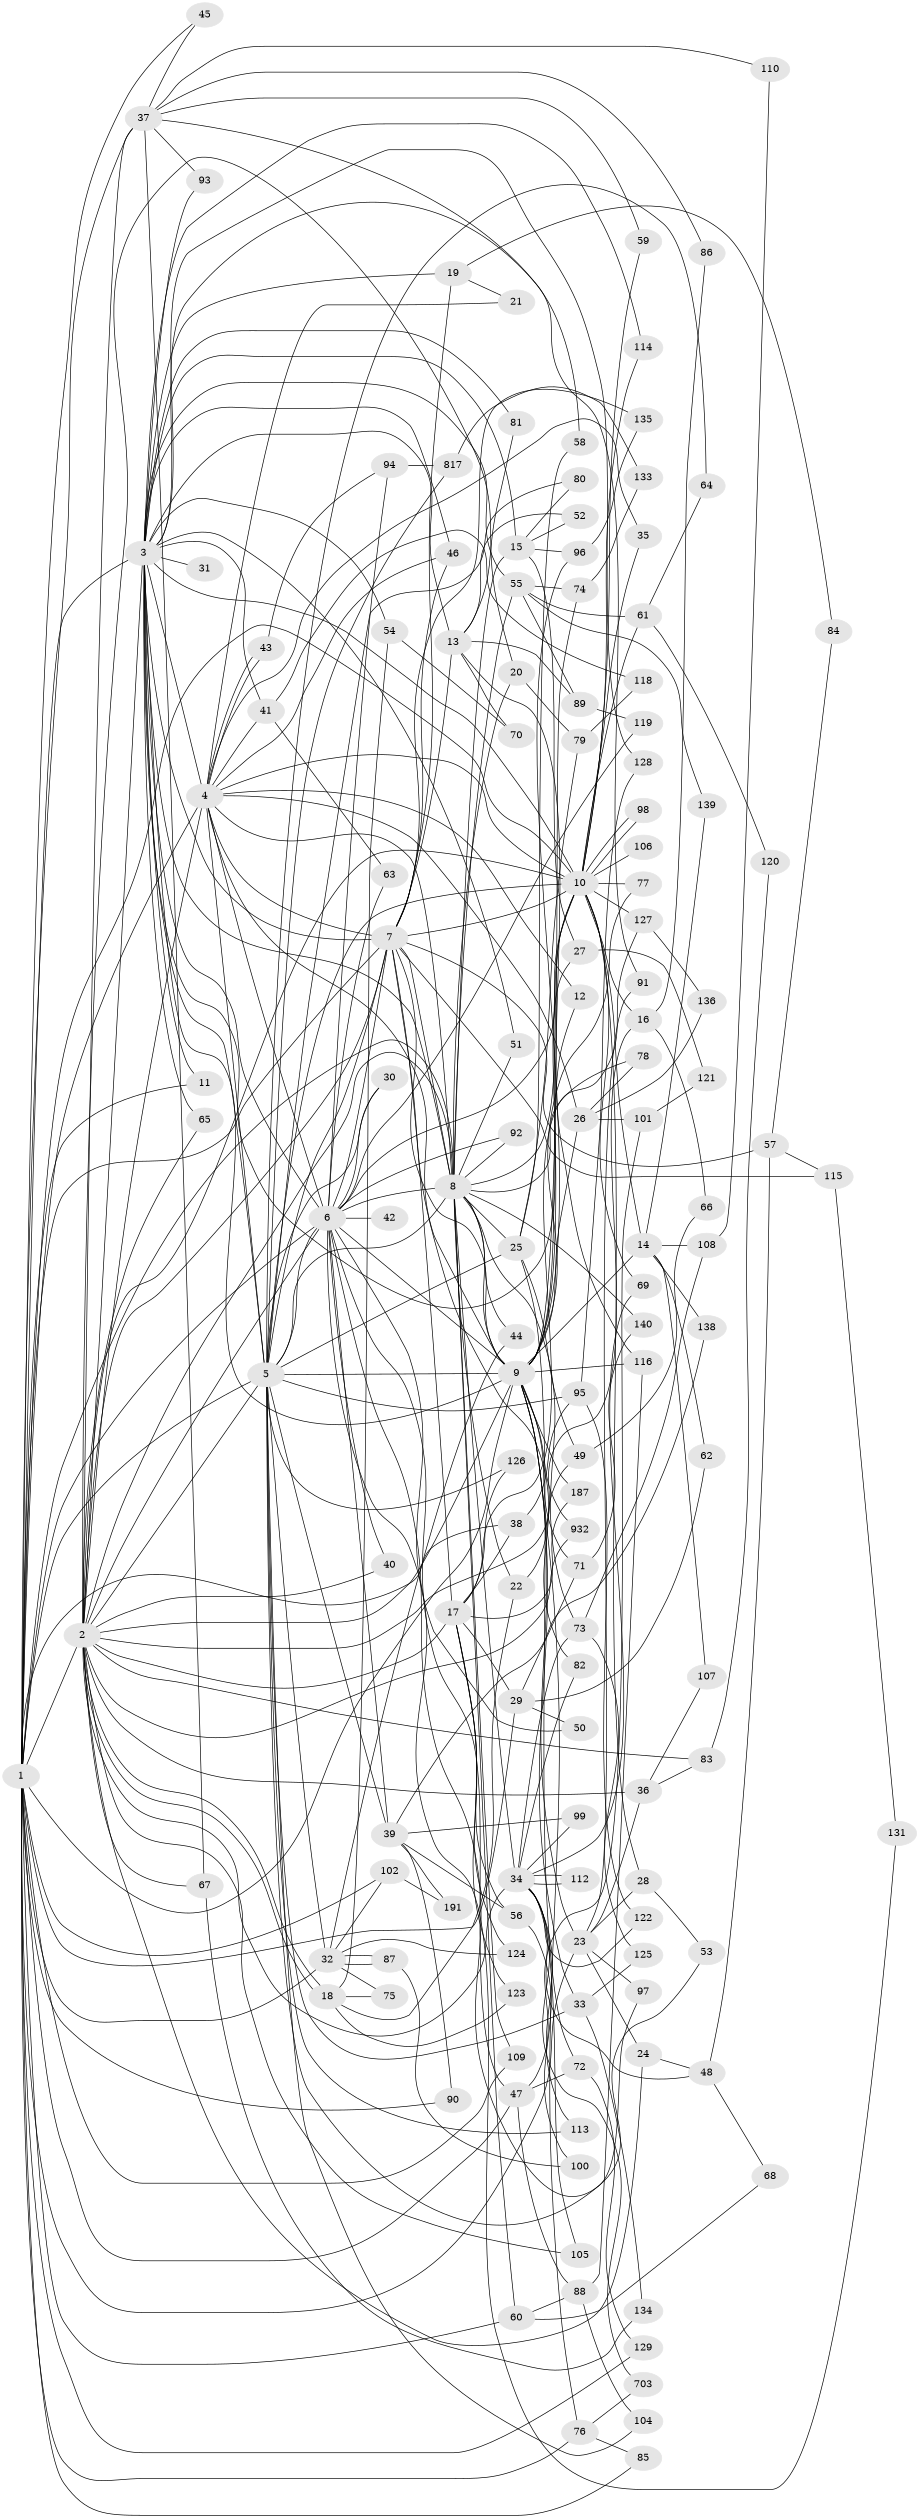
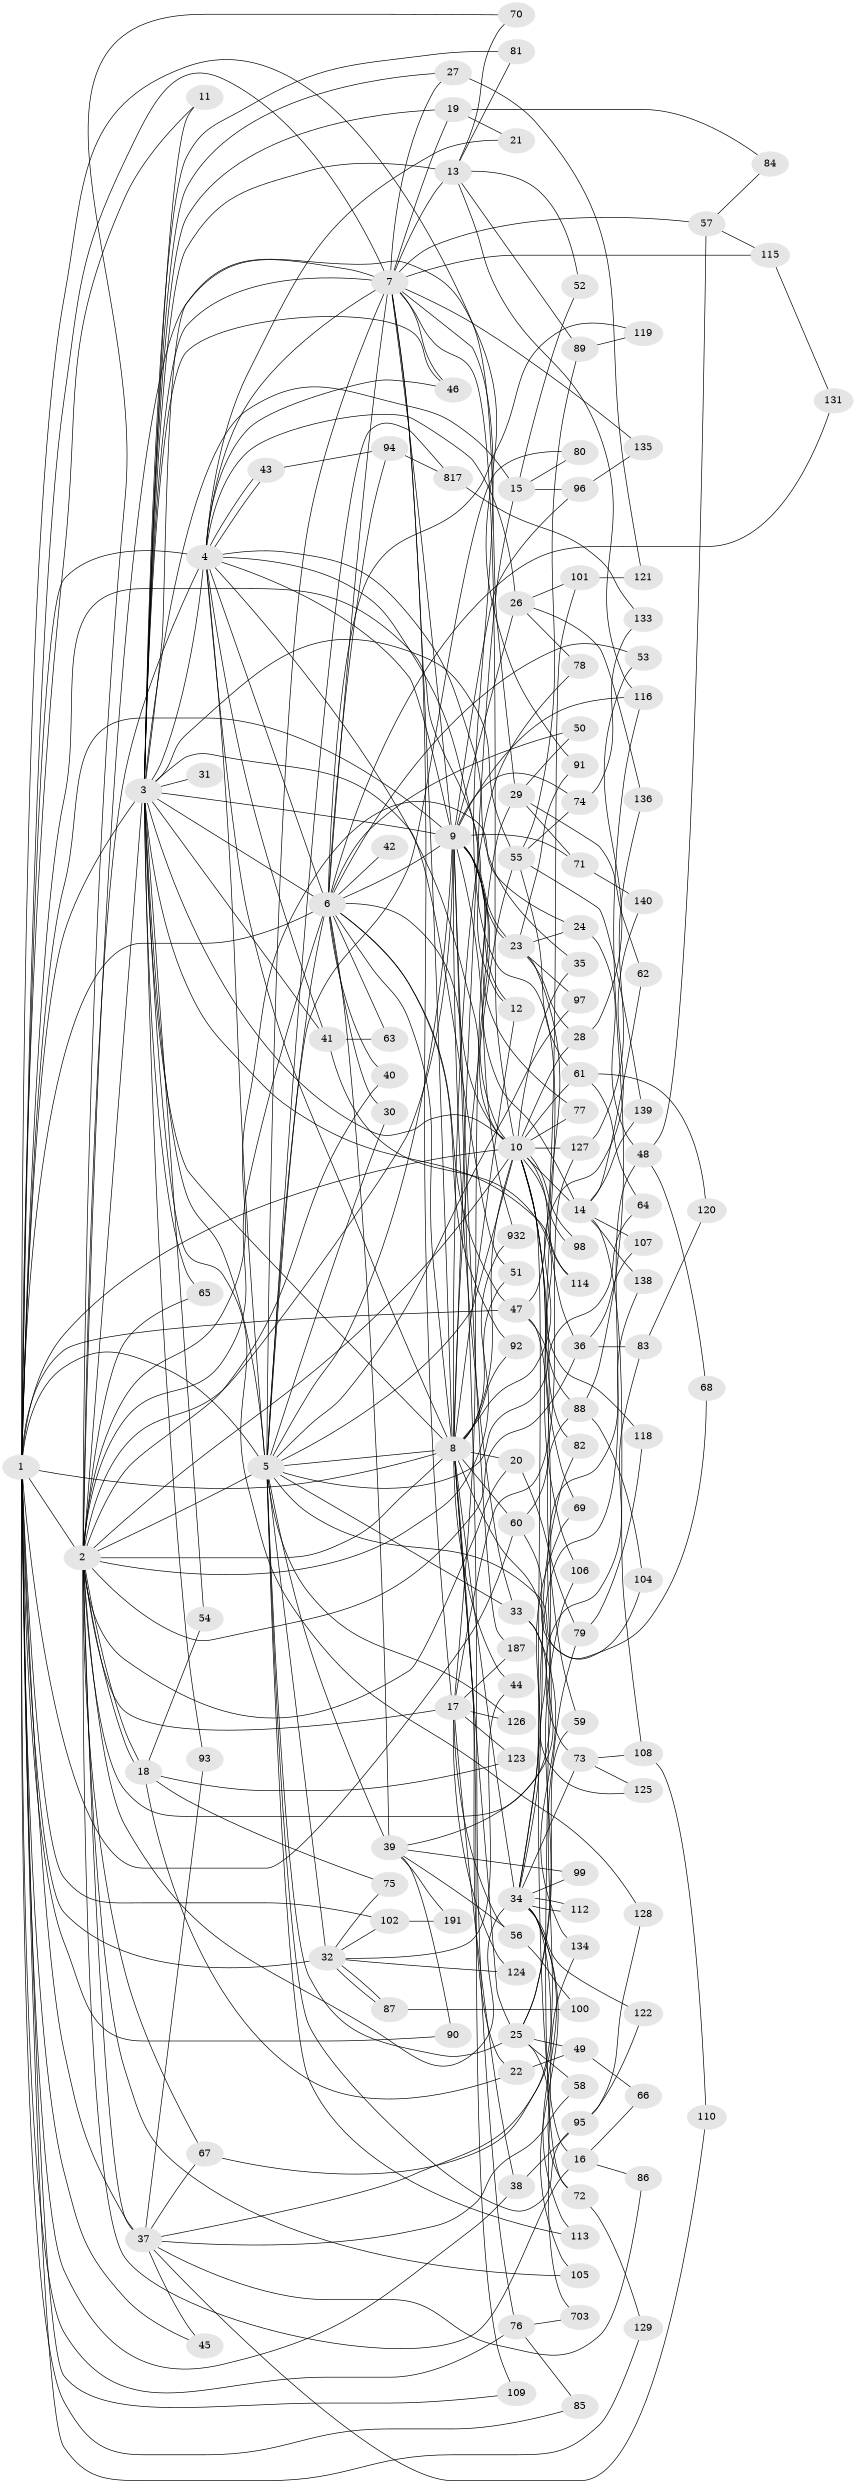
edge "54" -- "70": now "2" -- "70"
edge "15" -- "27": now "7" -- "27"
edge "8" -- "9": now "8" -- "12"
edge "106" -- "25": added
